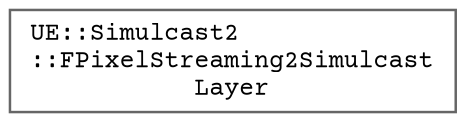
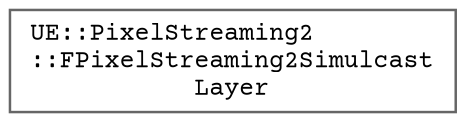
node "UE::Simulcast2 ::FPixelStreaming2Simulcast Layer": label "UE::Simulcast2 ::FPixelStreaming2Simulcast Layer" -> "UE::PixelStreaming2 ::FPixelStreaming2Simulcast Layer"
